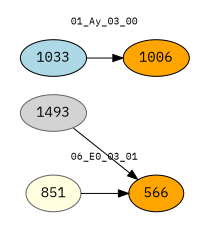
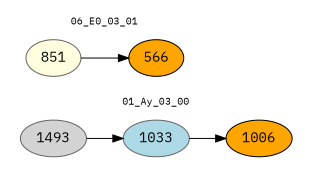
node "1033": color black -> gray40
edge "1493" -> "566": now "1493" -> "1033"
